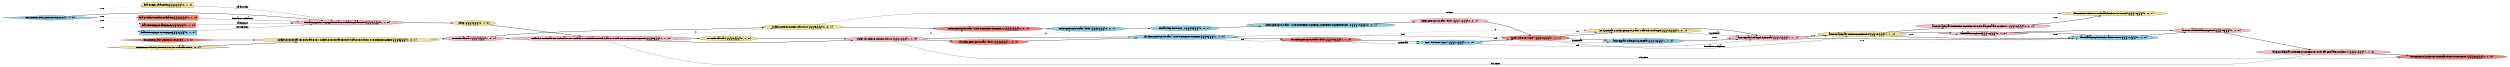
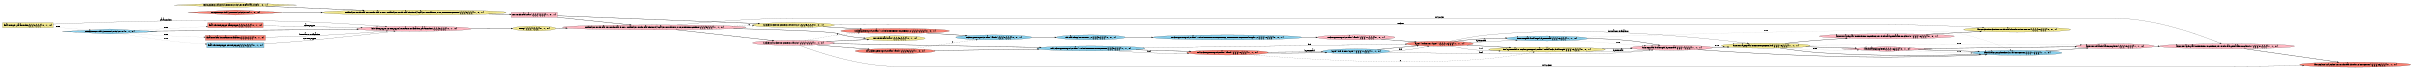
edge "testConnectWithSSLToNonStrictServer['0', '1', '0']" -> "final Integer paramIndex@@@2@@@['0', '1', '0']": reversed
node "serverThread.start()@@@4@@@['1', '0', '1']": shape ellipse -> box
edge "serverThread.start()@@@6@@@['0', '1', '0']" -> "Socket sslSocket = connectWithSSL()@@@7@@@['1', '1', '0']": reversed
